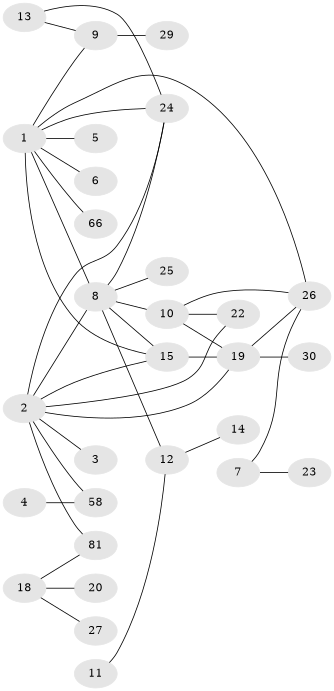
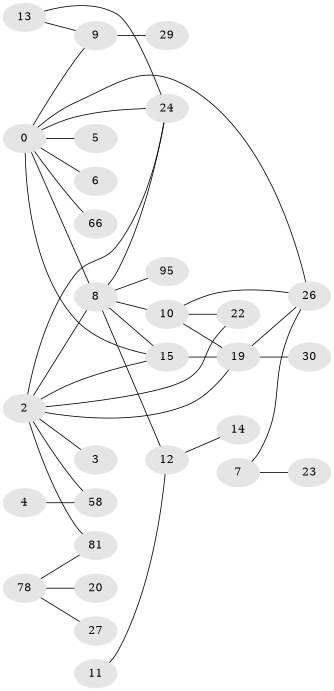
node "1": label "1" -> "0"
node "25": label "25" -> "95"
node "18": label "18" -> "78"
